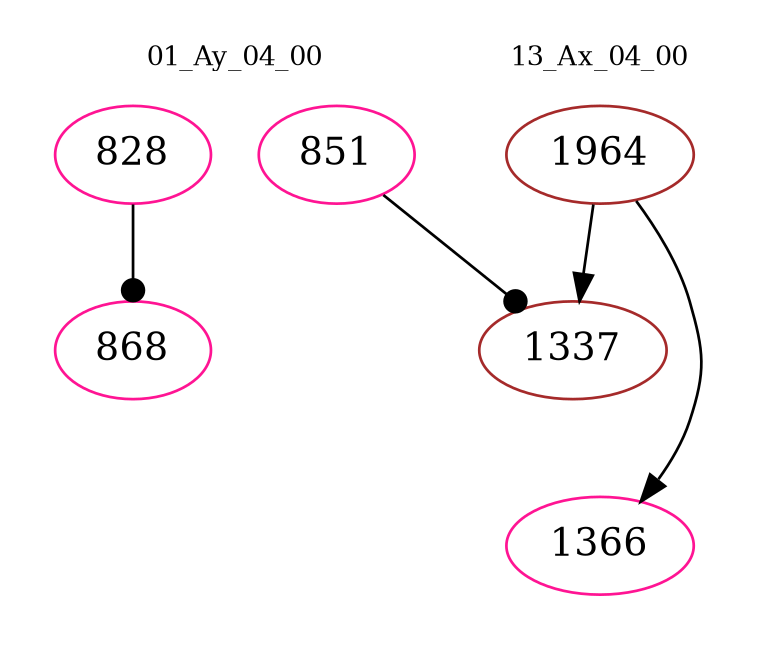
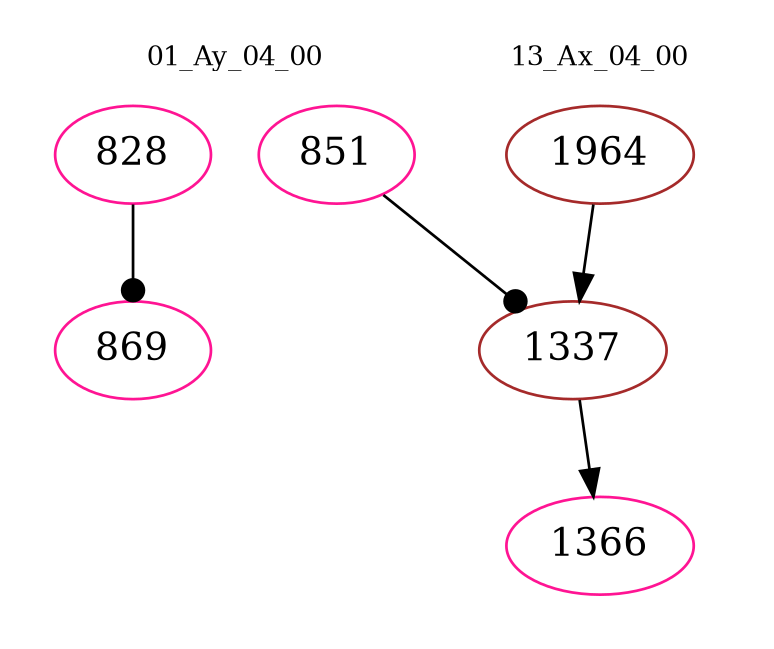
edge "1964" -> "1366": now "1337" -> "1366"
node "868": label "868" -> "869"
